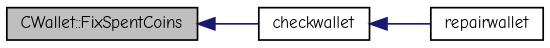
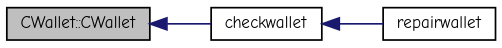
node "CWallet::FixSpentCoins": label "CWallet::FixSpentCoins" -> "CWallet::CWallet"
